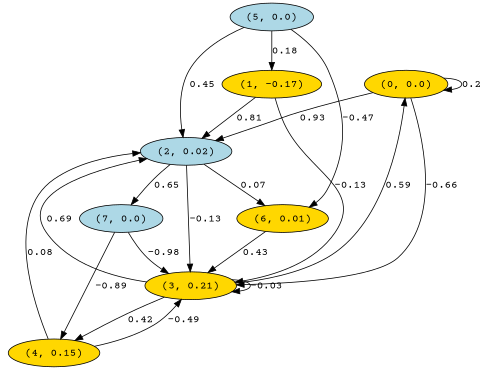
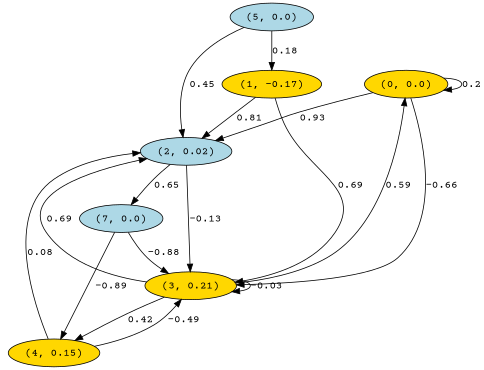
edge "(1, -0.17)" -> "(3, 0.21)": label "-0.13" -> "0.69"
node "(6, 0.01)": removed
edge "(7, 0.0)" -> "(3, 0.21)": label "-0.98" -> "-0.88"
